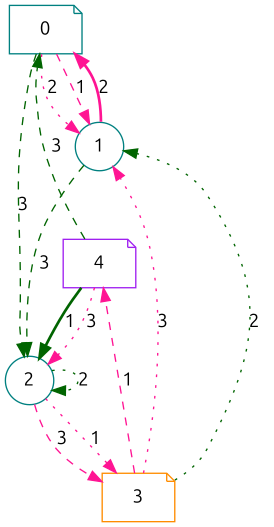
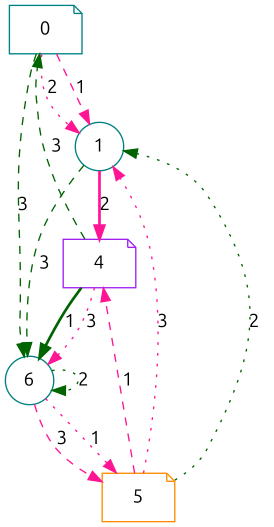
edge "1" -> "0": now "1" -> "4"
node "2": label "2" -> "6"
node "3": label "3" -> "5"
